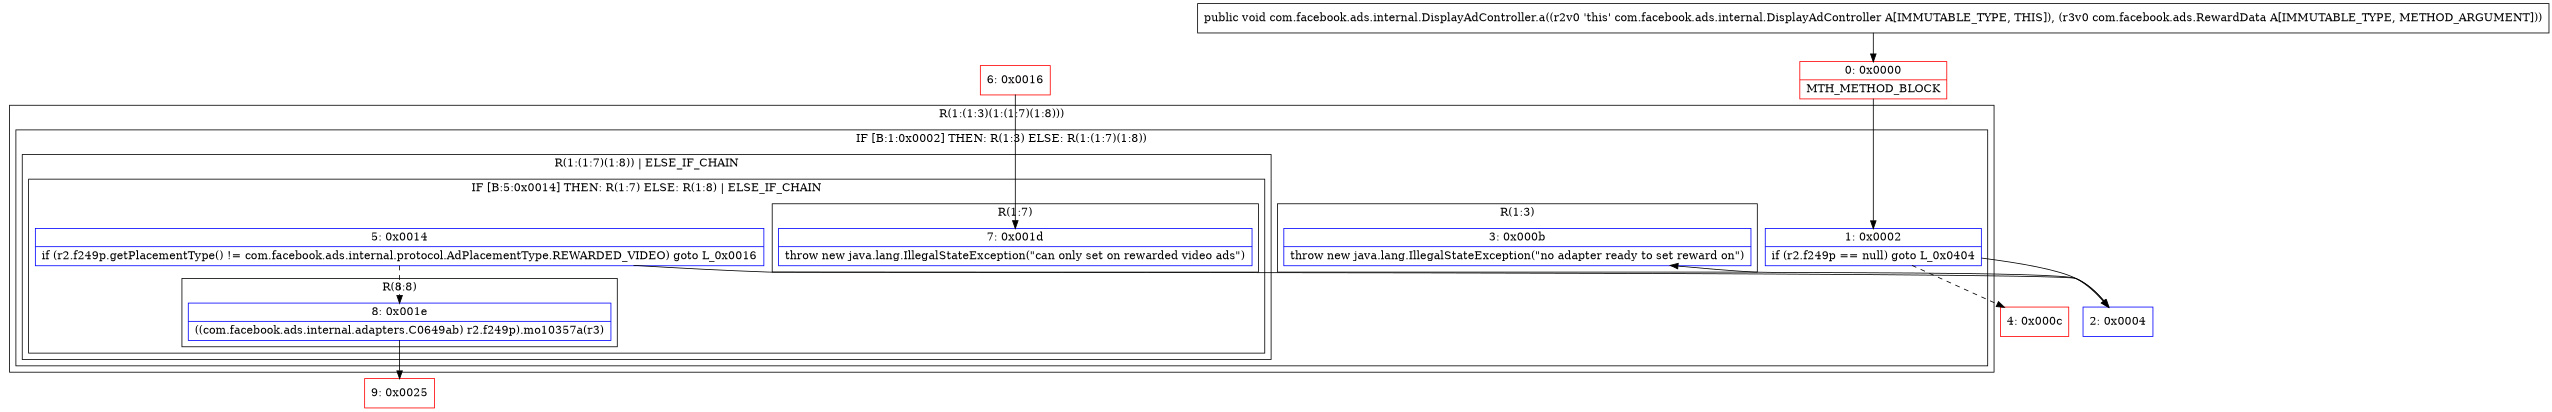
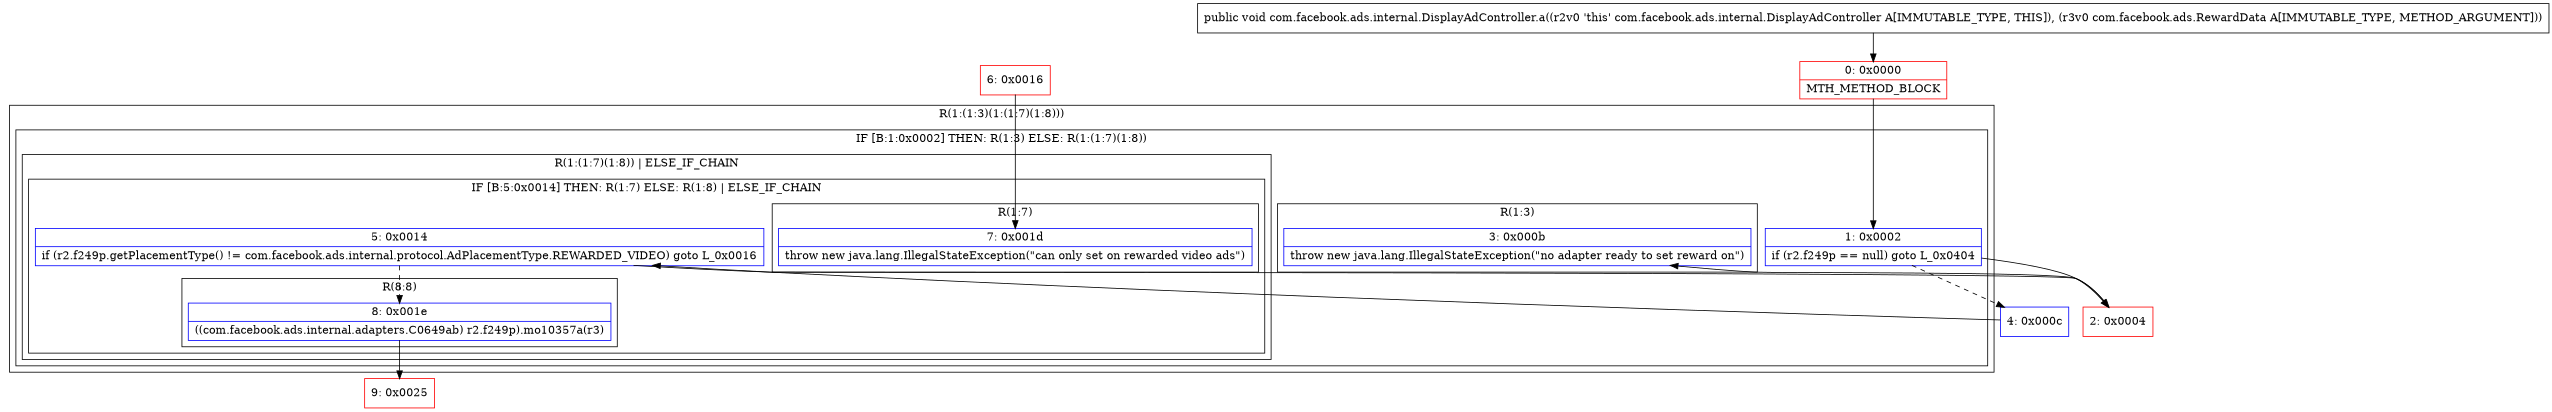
edge "4: 0x000c" -> "5: 0x0014": added
node "4: 0x000c": color red -> blue
node "2: 0x0004": color blue -> red
